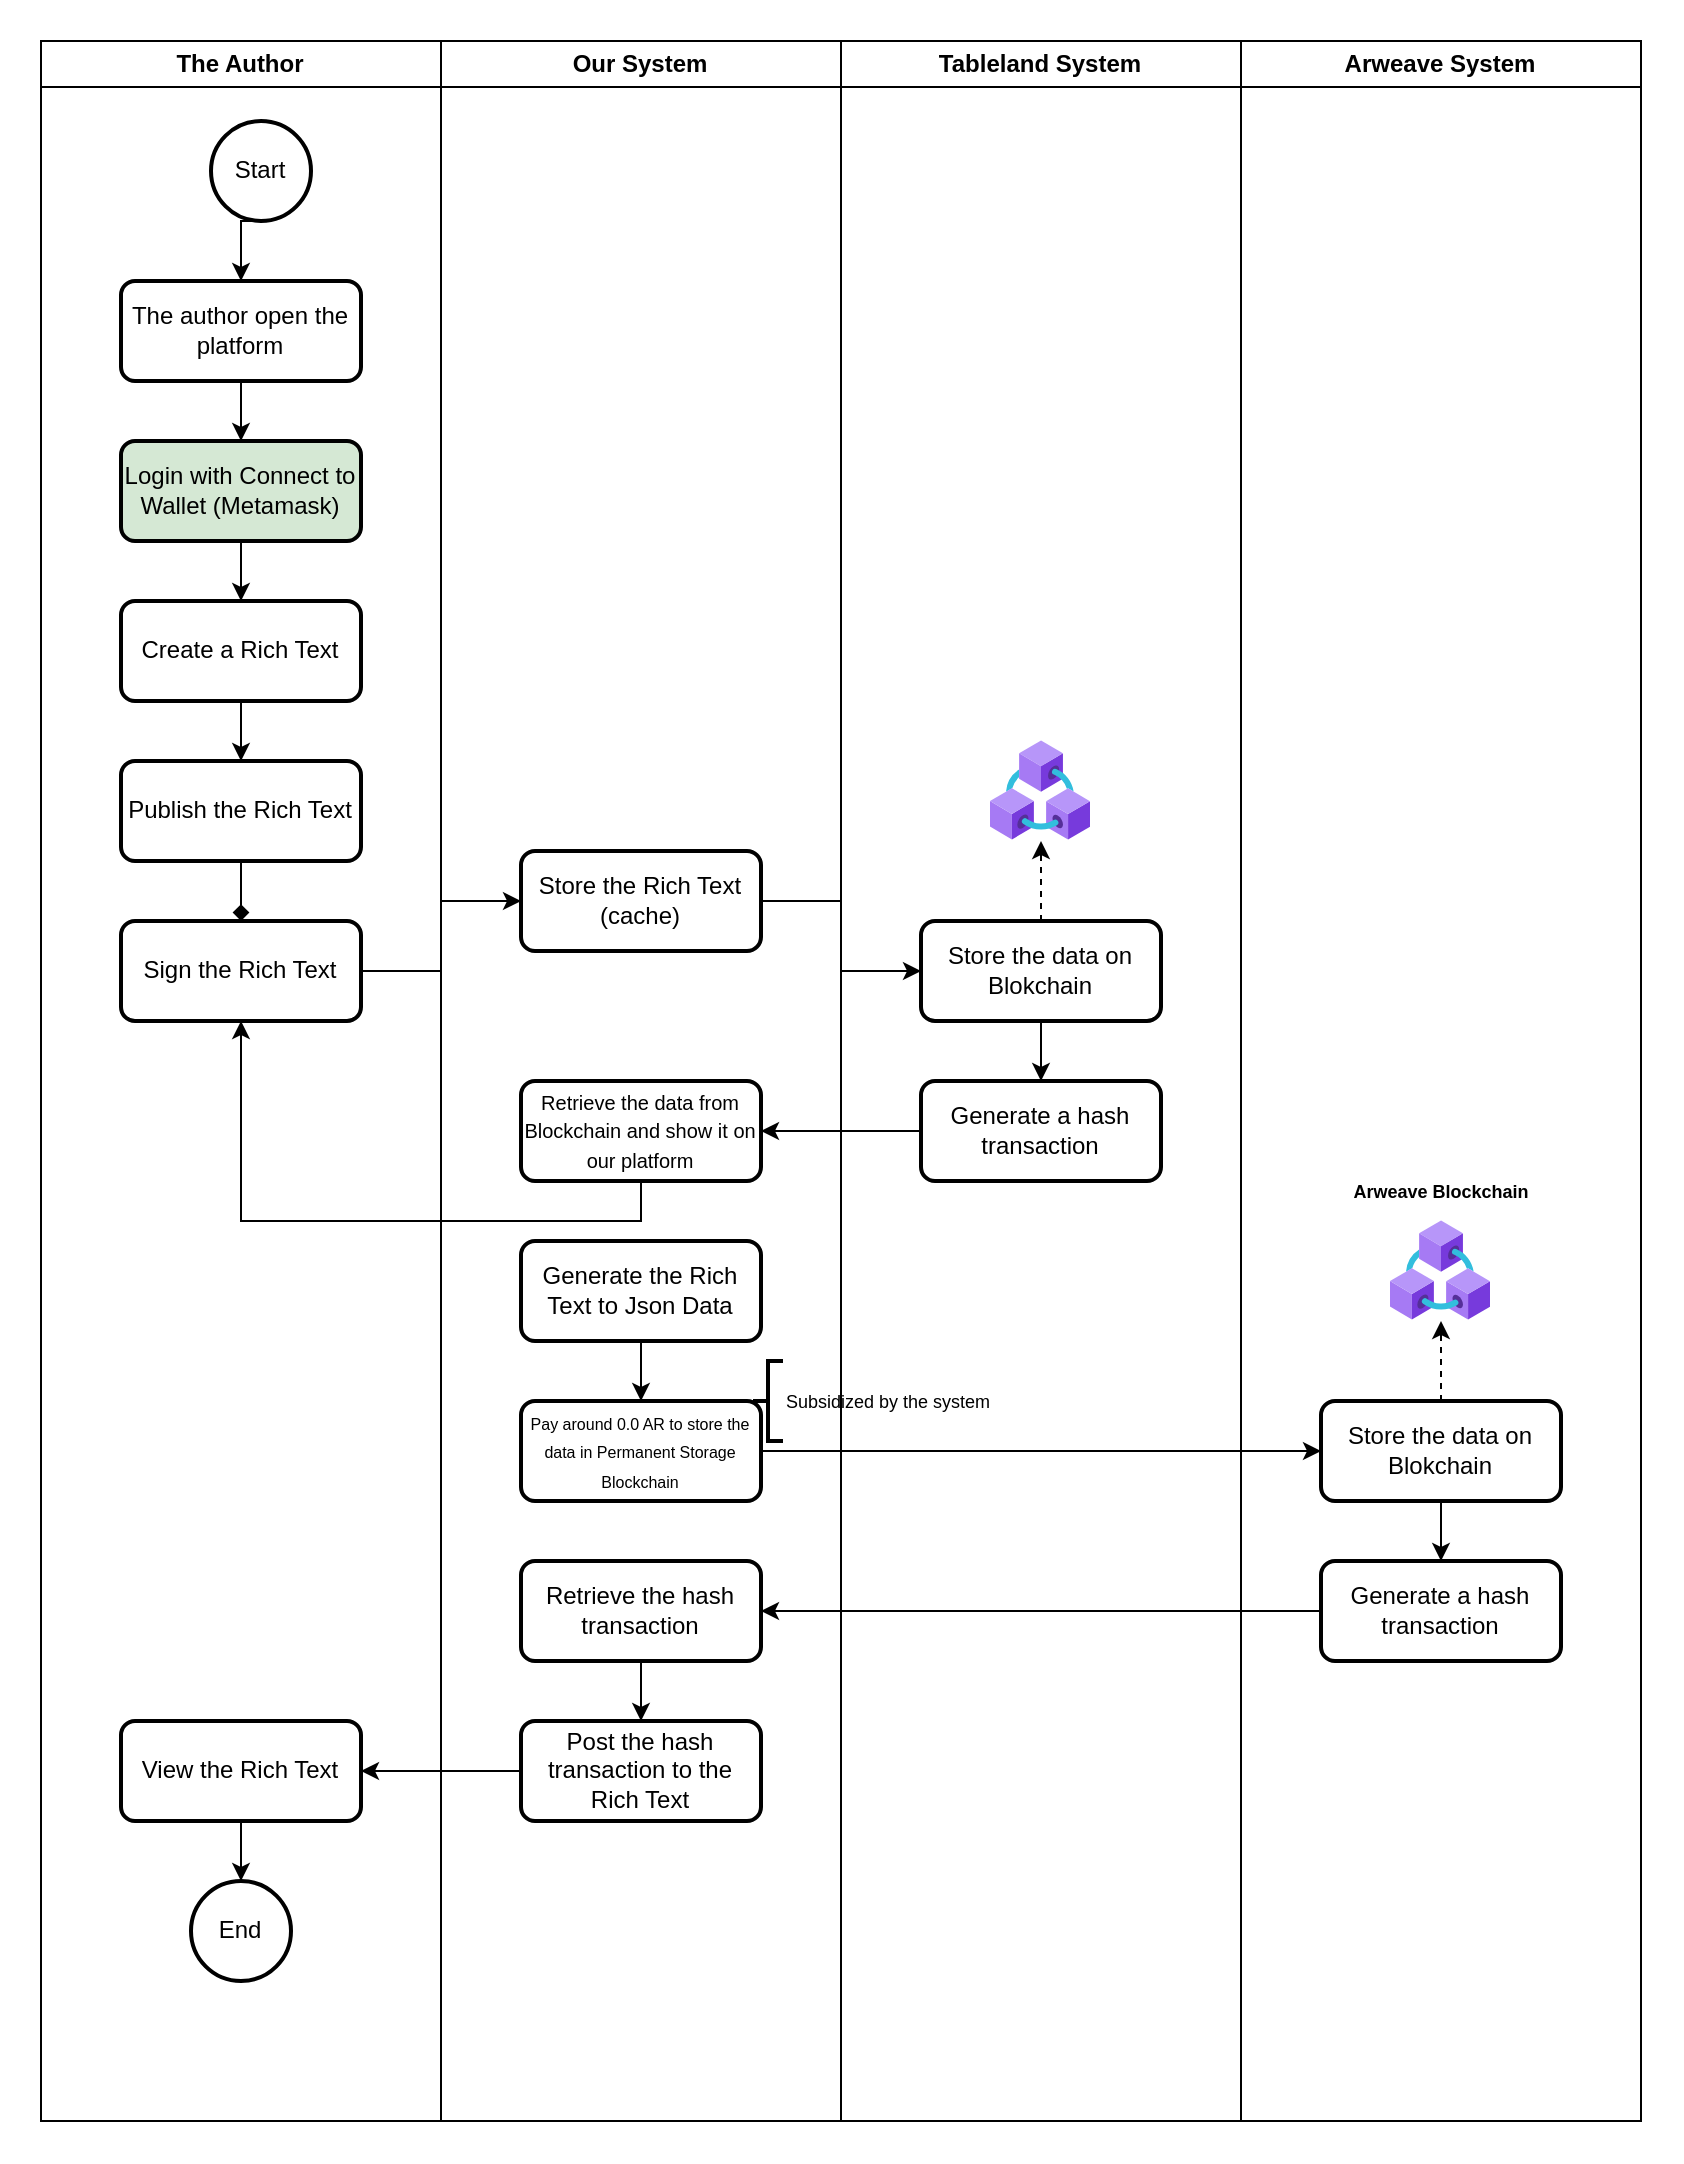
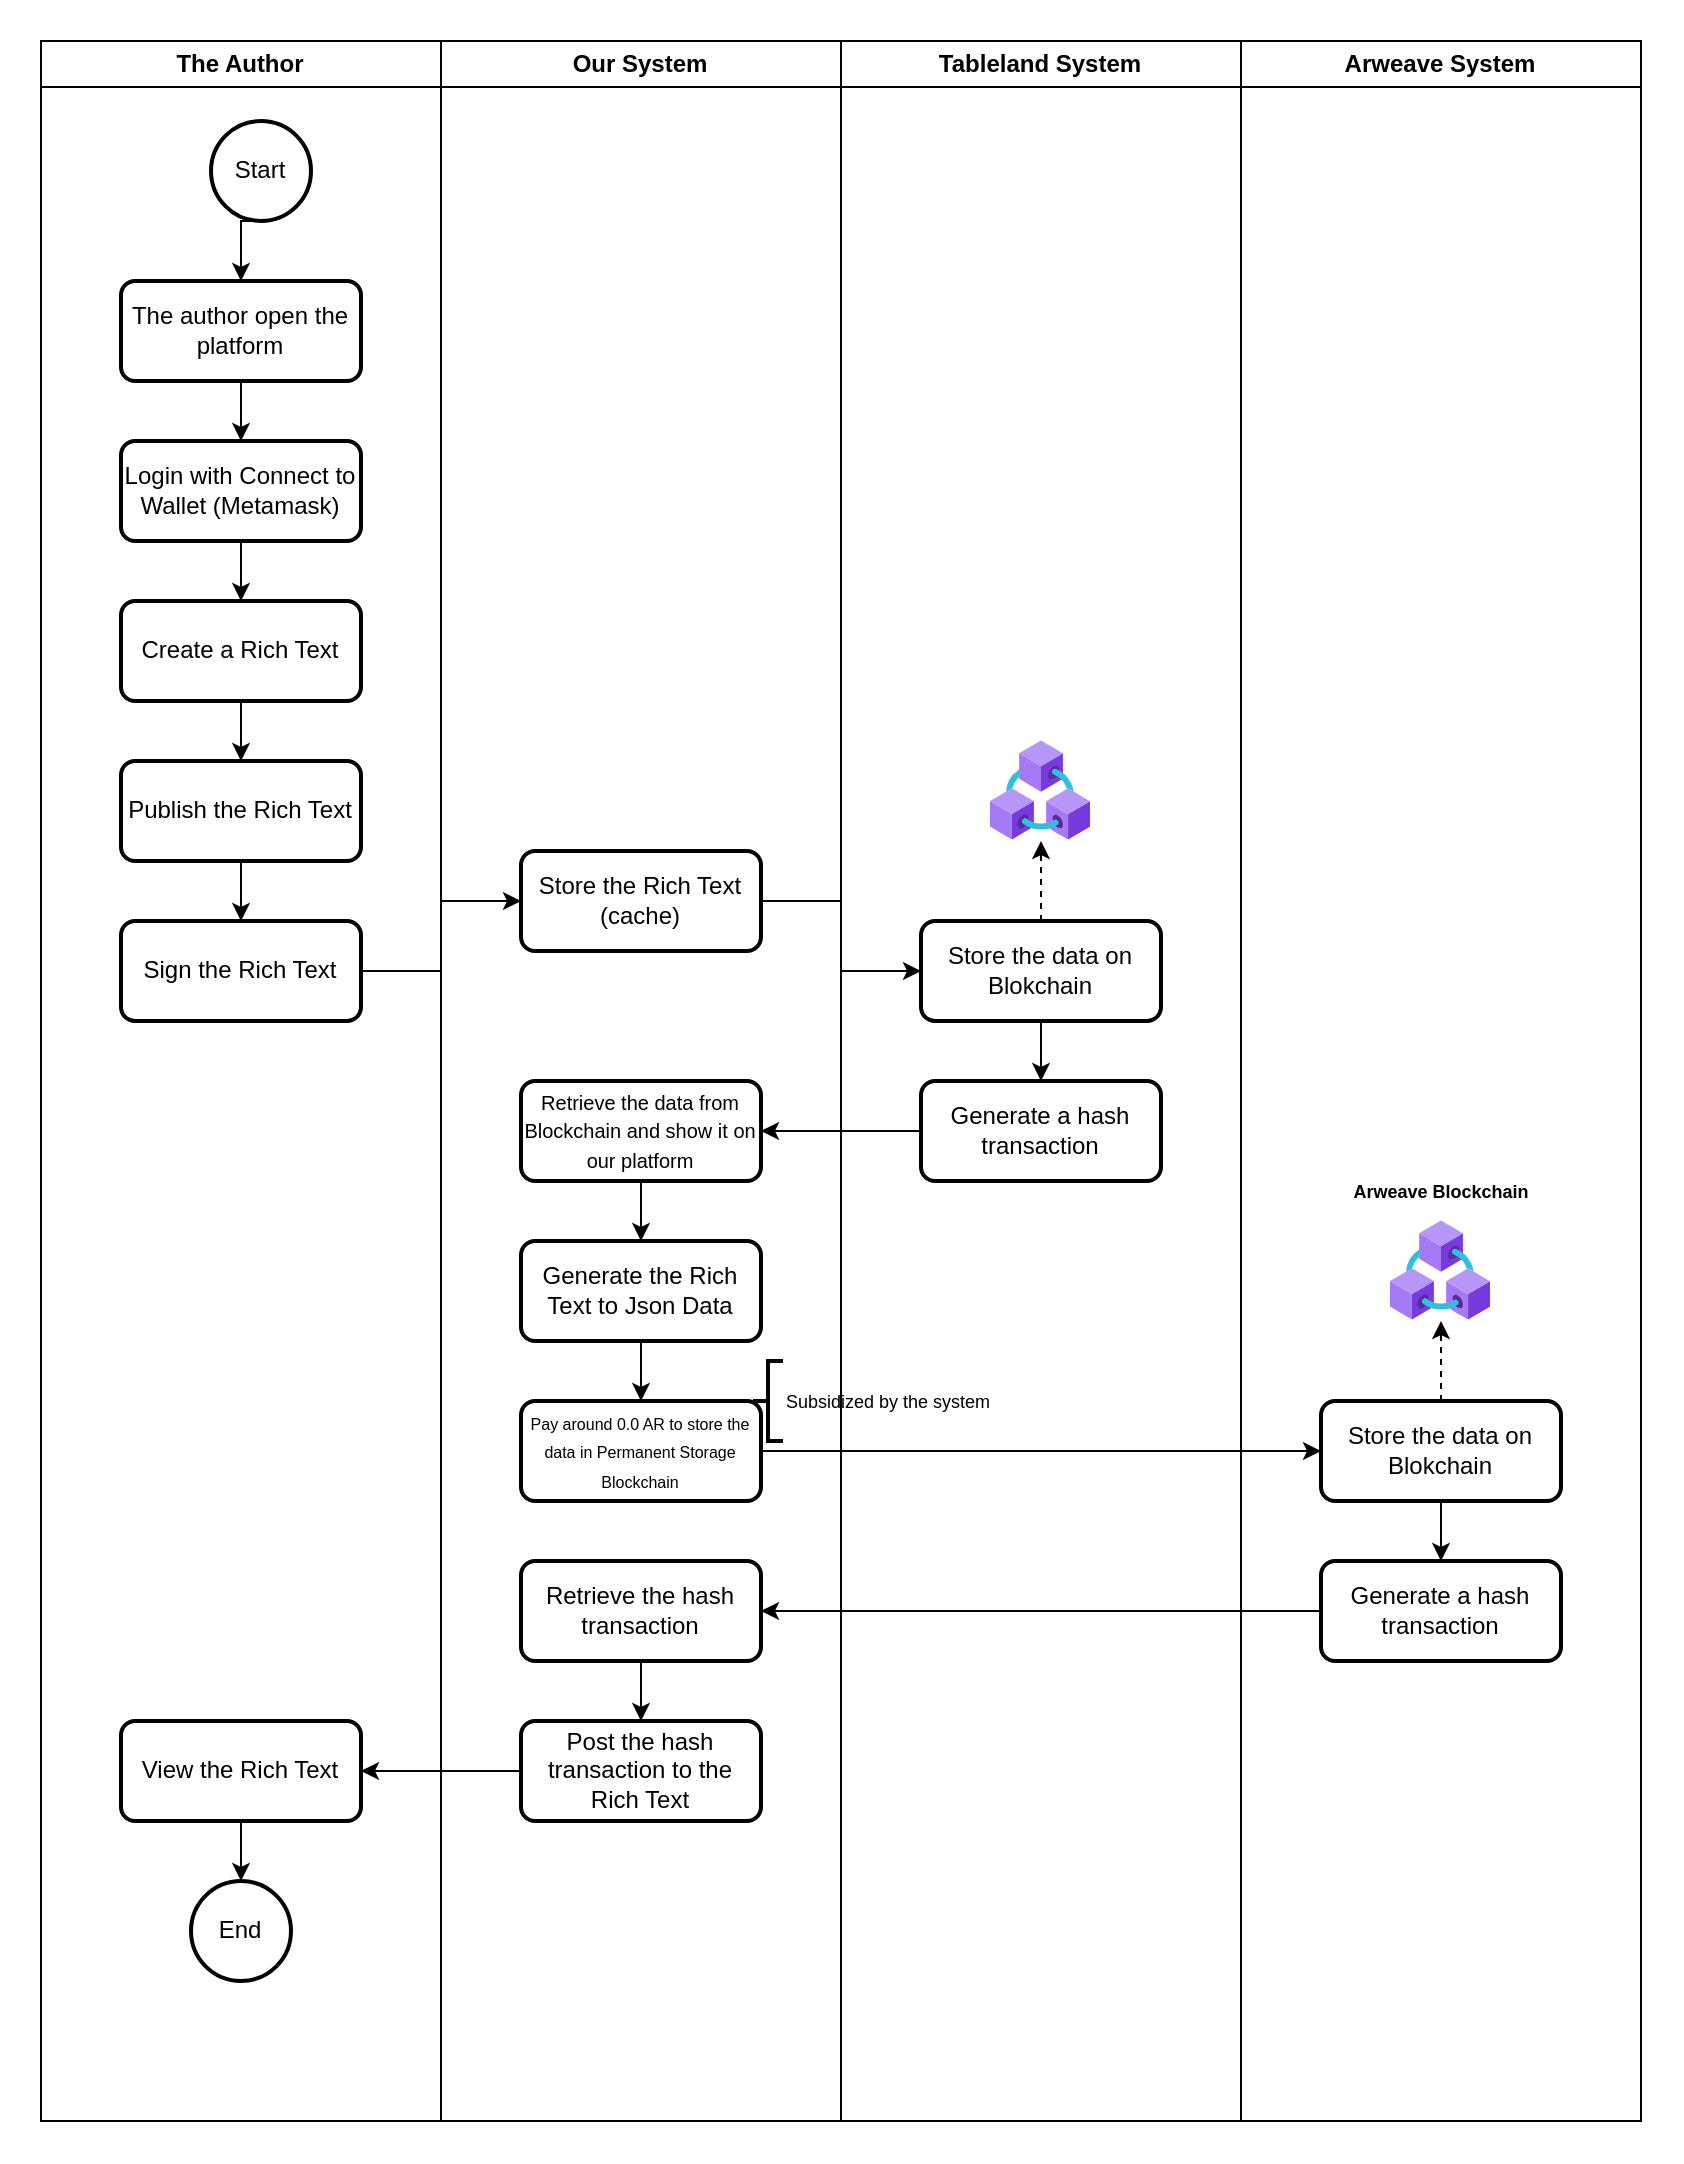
node "Login with Connect to Wallet (Metamask)": fillcolor #d5e8d4 -> #ffffff
edge "Publish the Rich Text" -> "Sign the Rich Text": arrowhead diamond -> classic
edge "Retrieve the data from Blockchain and show it on our platform" -> "Sign the Rich Text": now "Retrieve the data from Blockchain and show it on our platform" -> "Generate the Rich Text to Json Data"
